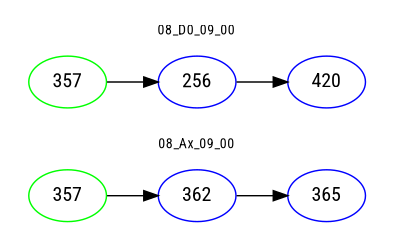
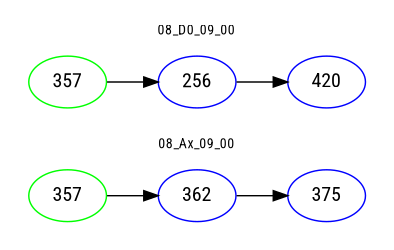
node "365": label "365" -> "375"
